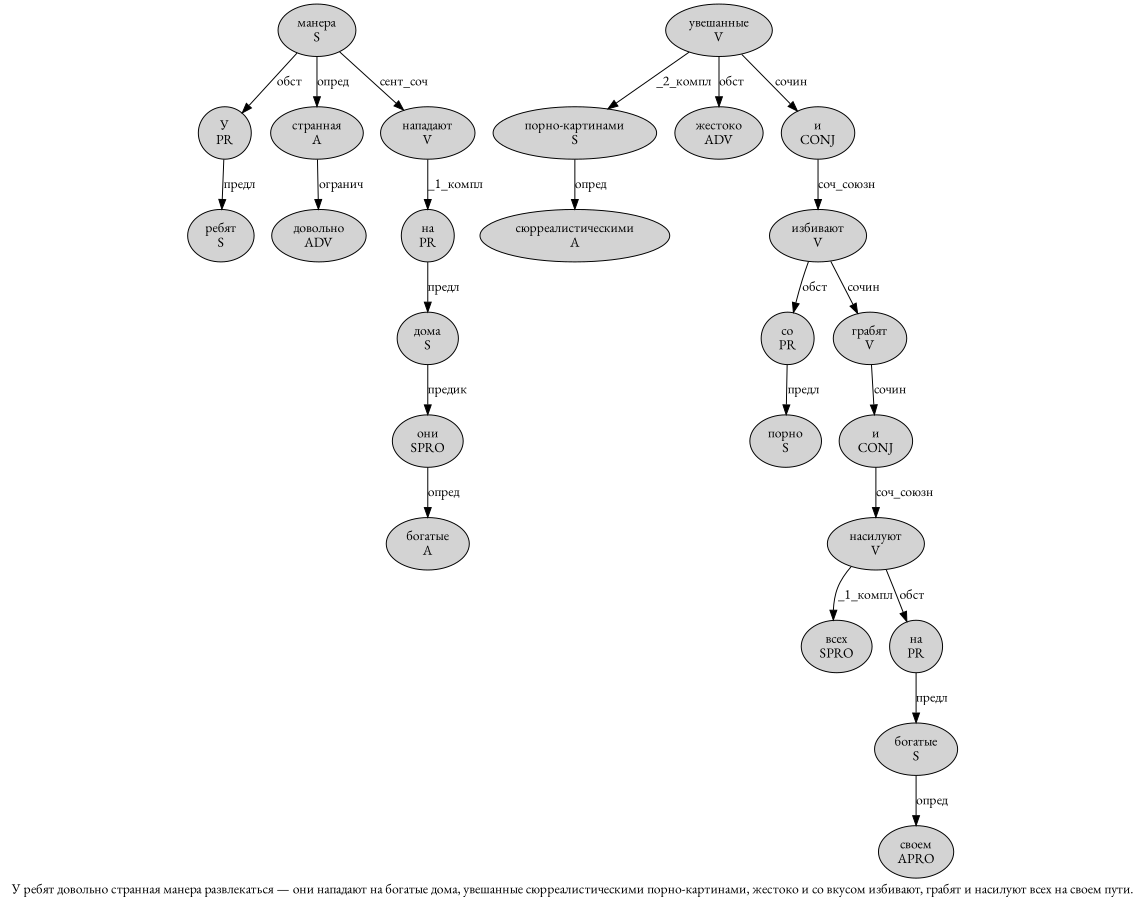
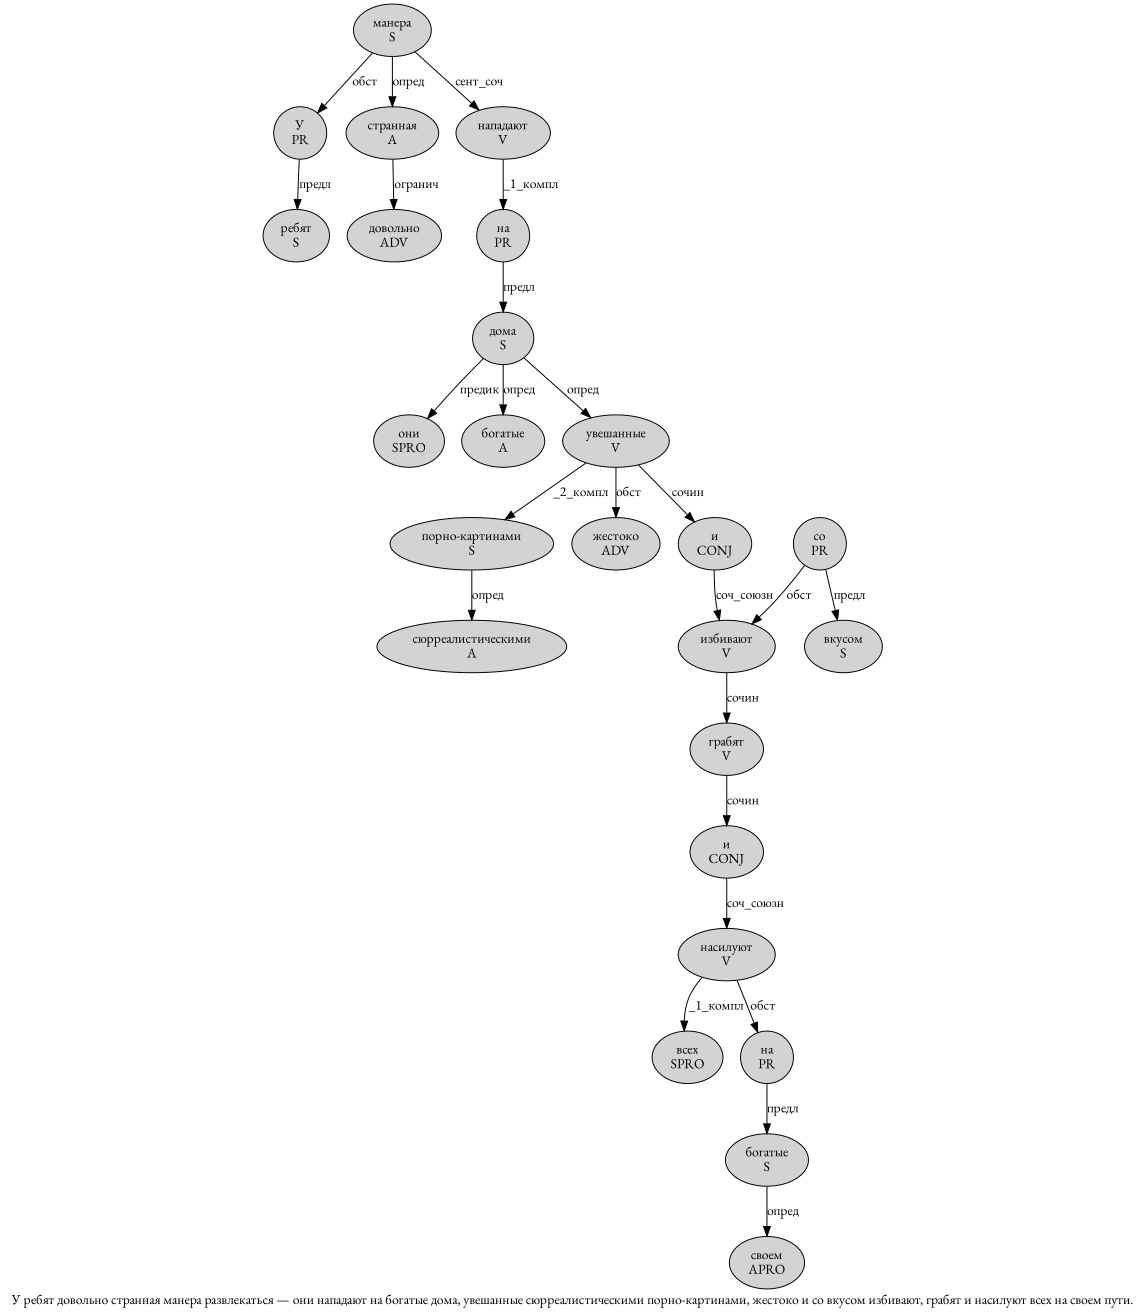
edge "избивают V" -> "со PR": reversed
edge "дома S" -> "увешанные V": added, label "опред"
node "порно S": label "порно S" -> "вкусом S"
edge "они SPRO" -> "богатые A": now "дома S" -> "богатые A"
